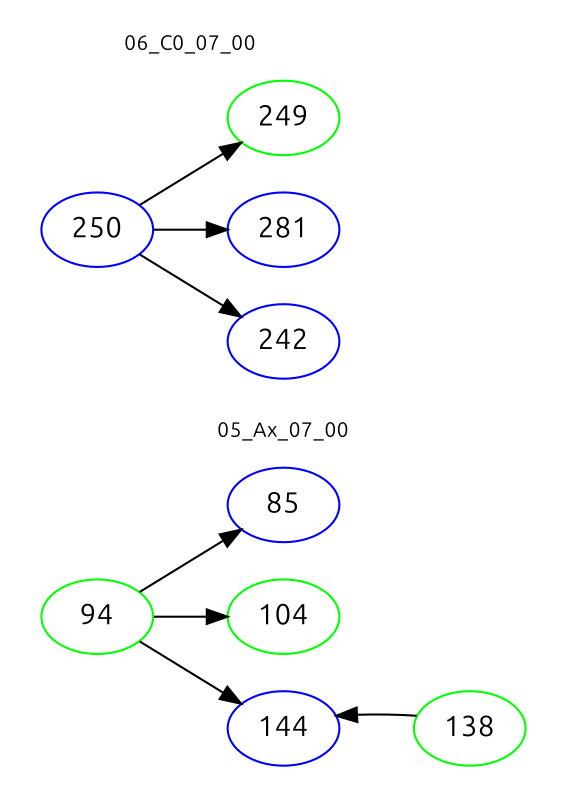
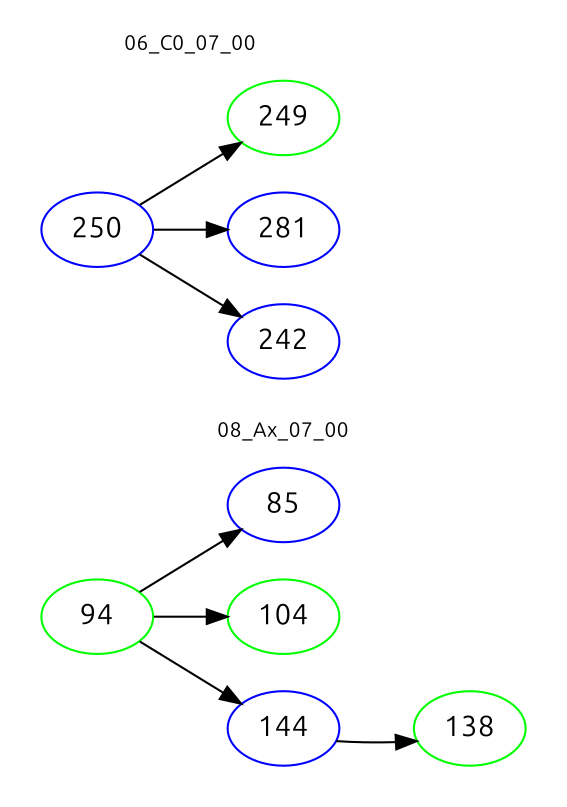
cluster "05_Ax_07_00": label "05_Ax_07_00" -> "08_Ax_07_00"
edge "138" -> "144": reversed
